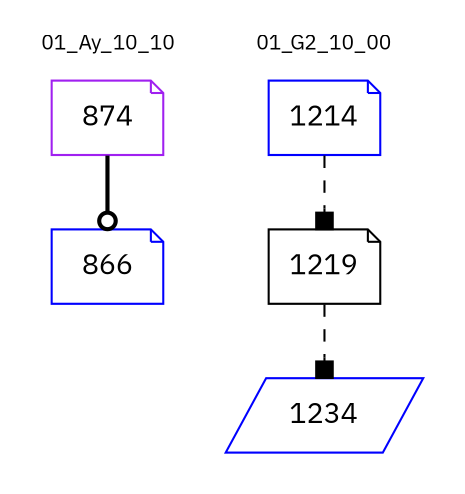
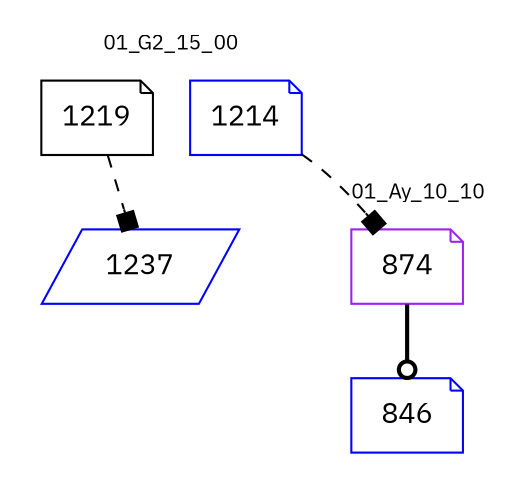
cluster "01_G2_10_00": label "01_G2_10_00" -> "01_G2_15_00"
edge "1214" -> "1219": now "1214" -> "874"
node "866": label "866" -> "846"
node "1234": label "1234" -> "1237"
